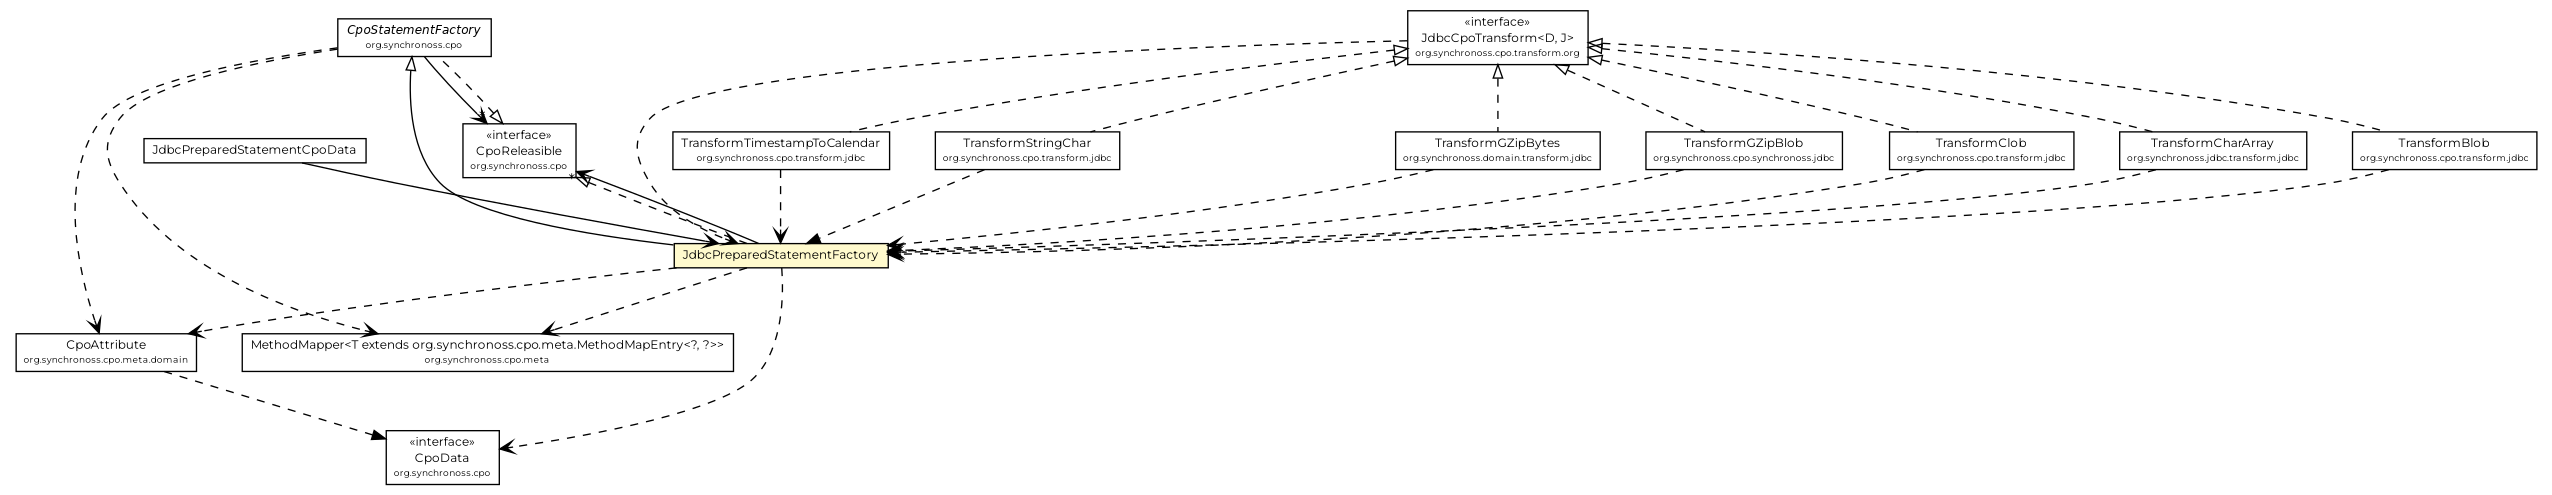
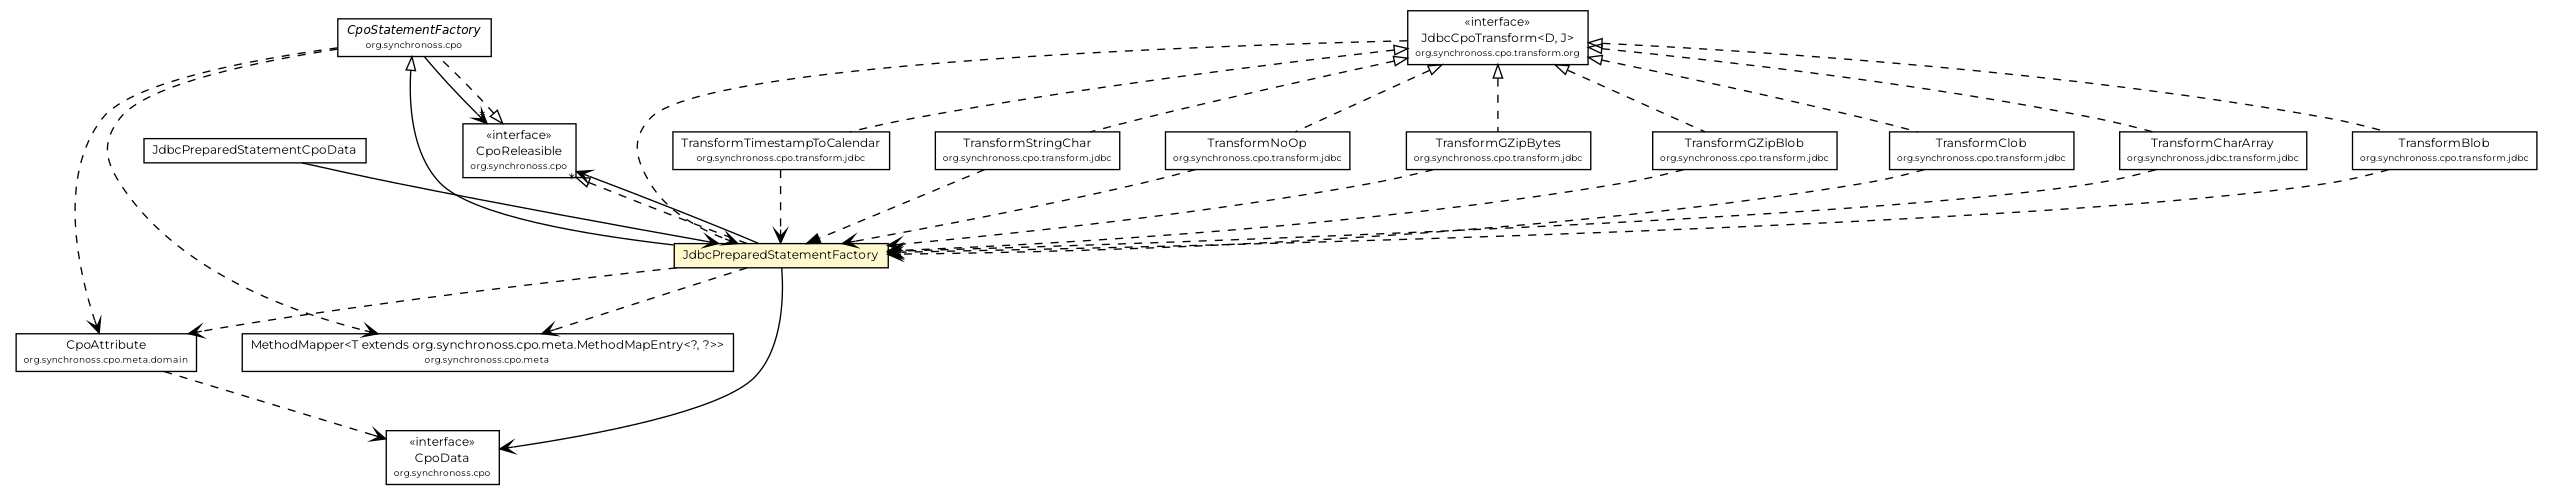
node "TransformNoOp": added
node "TransformGZipBytes": text "org.synchronoss.domain.transform.jdbc" -> "org.synchronoss.cpo.transform.jdbc"
node "TransformGZipBlob": text "org.synchronoss.cpo.synchronoss.jdbc" -> "org.synchronoss.cpo.transform.jdbc"
edge "CpoAttribute" -> "CpoData": arrowhead normal -> open
edge "JdbcPreparedStatementFactory" -> "CpoData": style dashed -> solid
